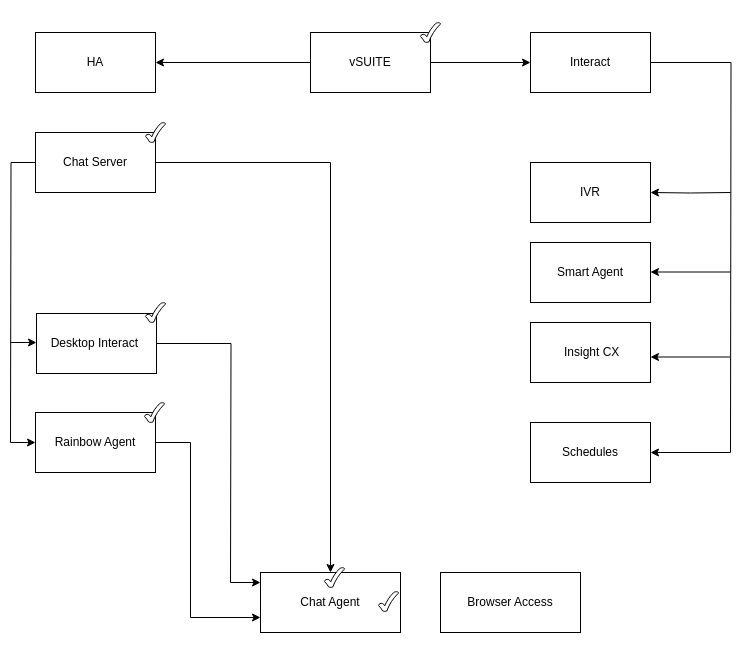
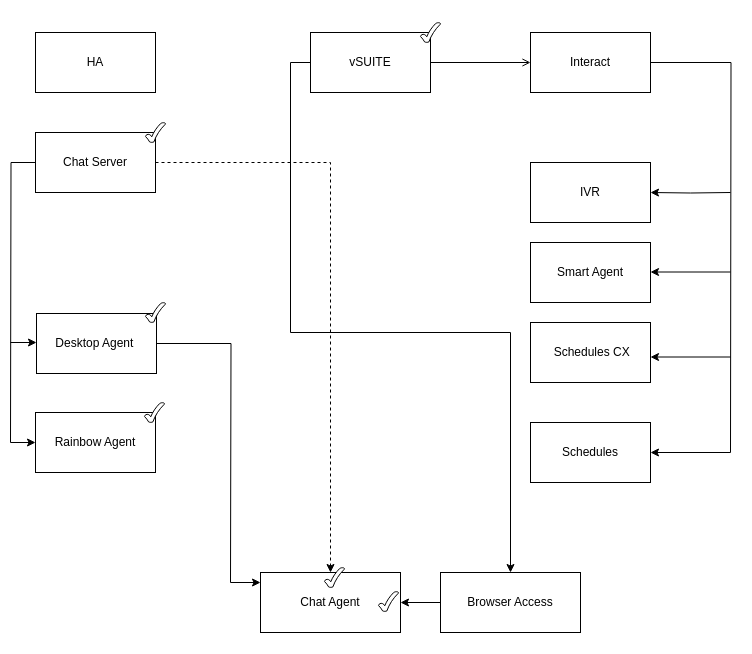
edge "vSUITE" -> "HA": now "vSUITE" -> "Browser Access"
edge "vSUITE" -> "Interact": arrowhead classic -> open
edge "Chat Server" -> "Chat Agent": style solid -> dashed
node "Desktop Interact": label "Desktop Interact" -> "Desktop Agent"
node "Insight CX": label "Insight CX" -> "Schedules CX"
edge "Rainbow Agent" -> "Chat Agent": removed
edge "Browser Access" -> "Chat Agent": added
